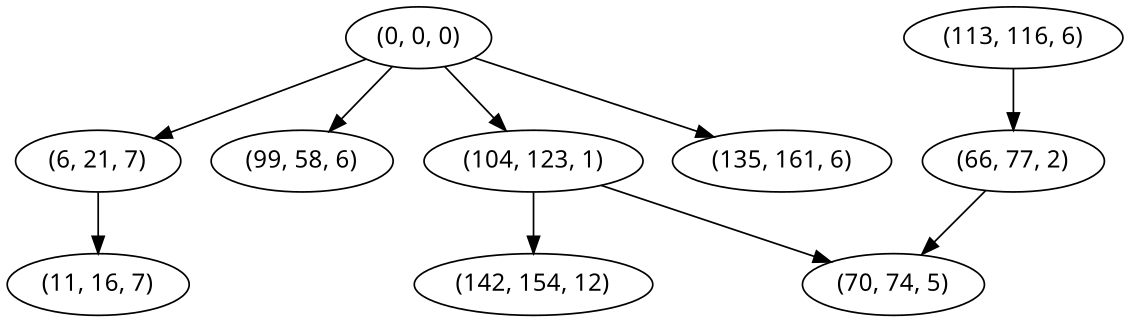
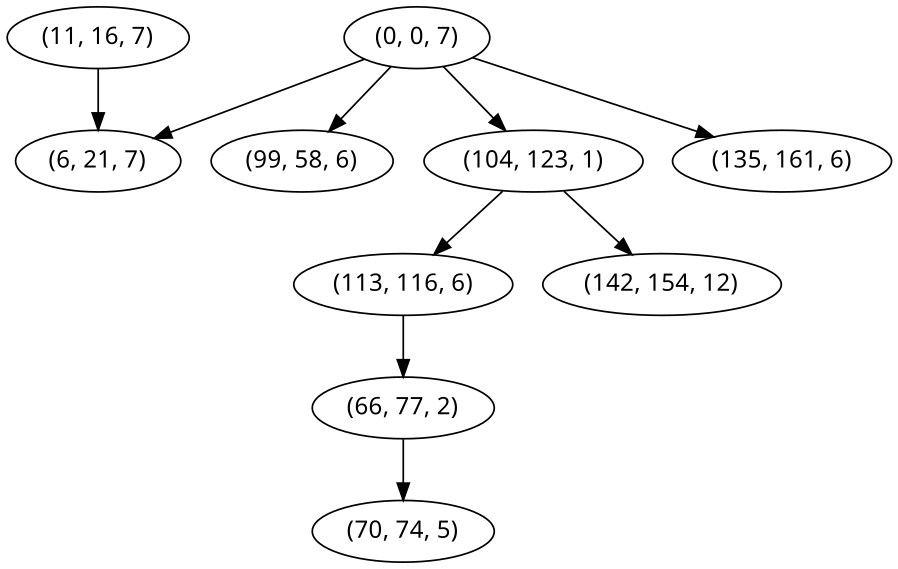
node "(0, 0, 0)": label "(0, 0, 0)" -> "(0, 0, 7)"
edge "(6, 21, 7)" -> "(11, 16, 7)": reversed
edge "(104, 123, 1)" -> "(70, 74, 5)": now "(104, 123, 1)" -> "(113, 116, 6)"
